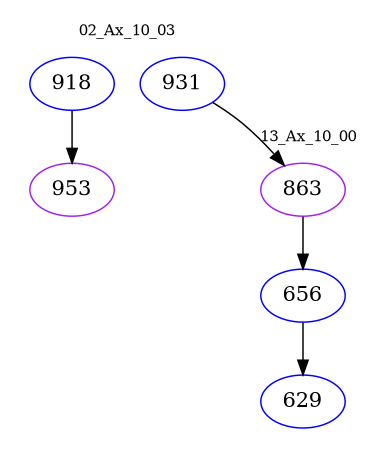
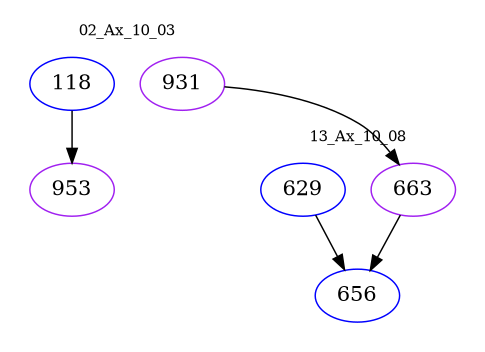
node "918": label "918" -> "118"
node "931": color blue -> purple
cluster "13_Ax_10_00": label "13_Ax_10_00" -> "13_Ax_10_08"
node "863": label "863" -> "663"
edge "656" -> "629": reversed
